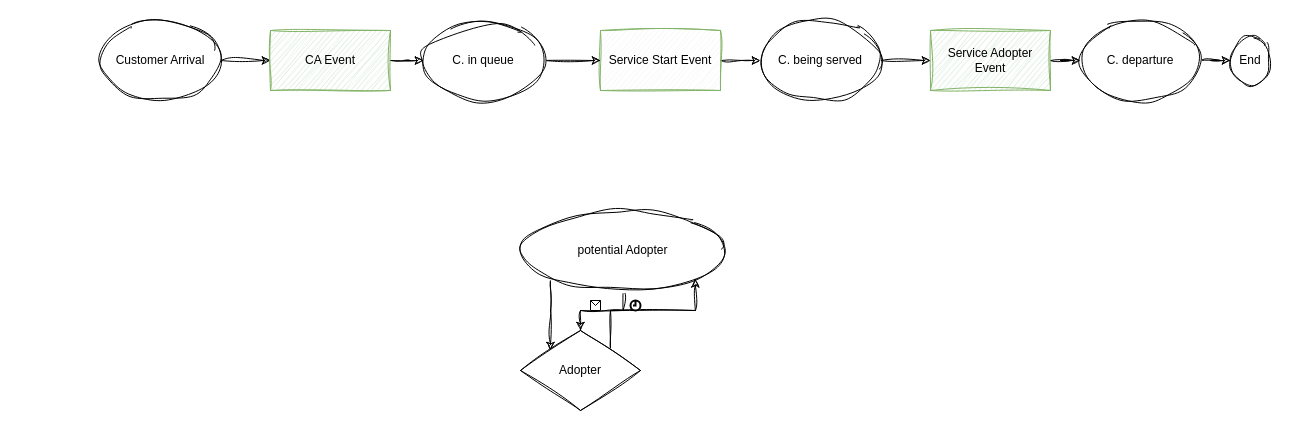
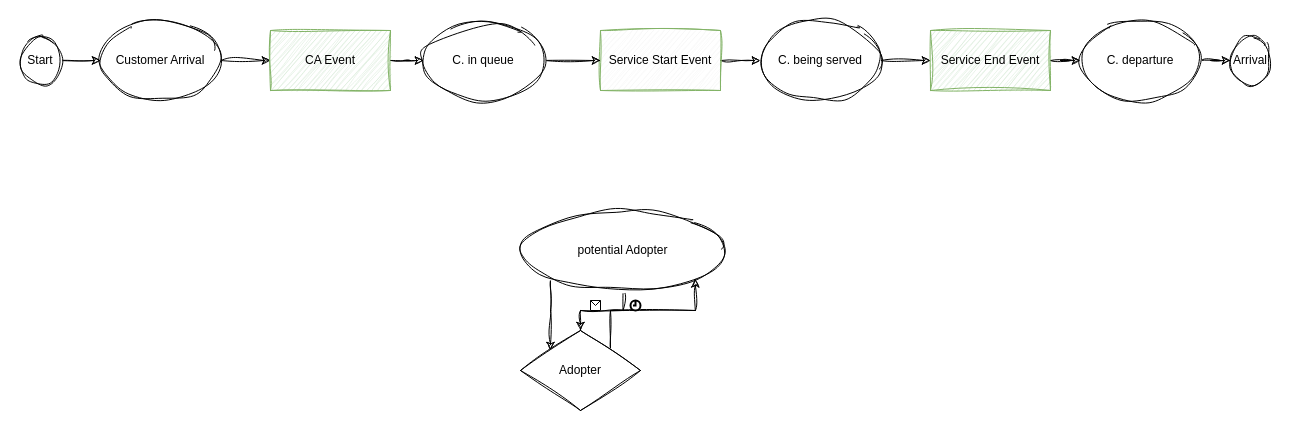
node "Start": added
edge "Start" -> "Customer Arrival": added
node "Service Adopter Event": label "Service Adopter Event" -> "Service End Event"
node "End": label "End" -> "Arrival"
